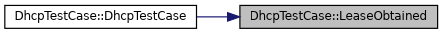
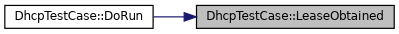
node "DhcpTestCase::DhcpTestCase": label "DhcpTestCase::DhcpTestCase" -> "DhcpTestCase::DoRun"
